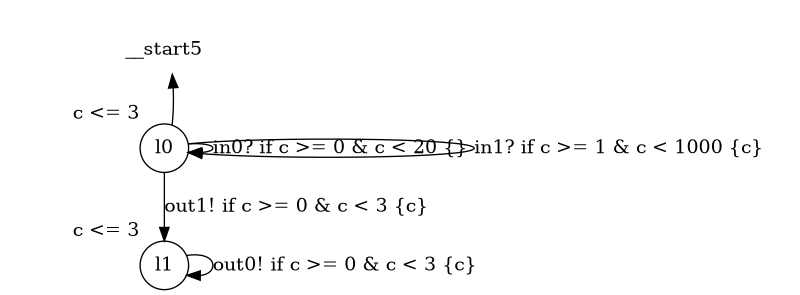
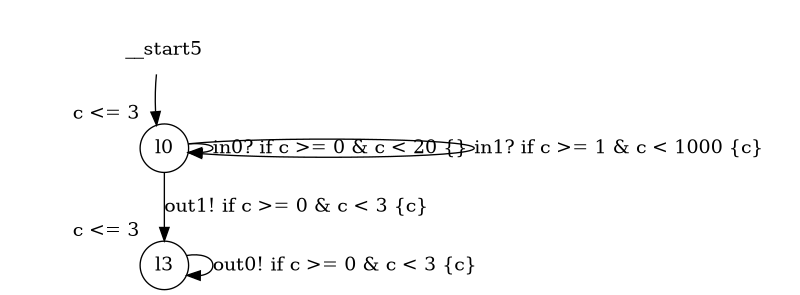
edge "l0 c <= 3" -> "__start5": reversed
node "l1 c <= 3": label "l1 c <= 3" -> "l3 c <= 3"
